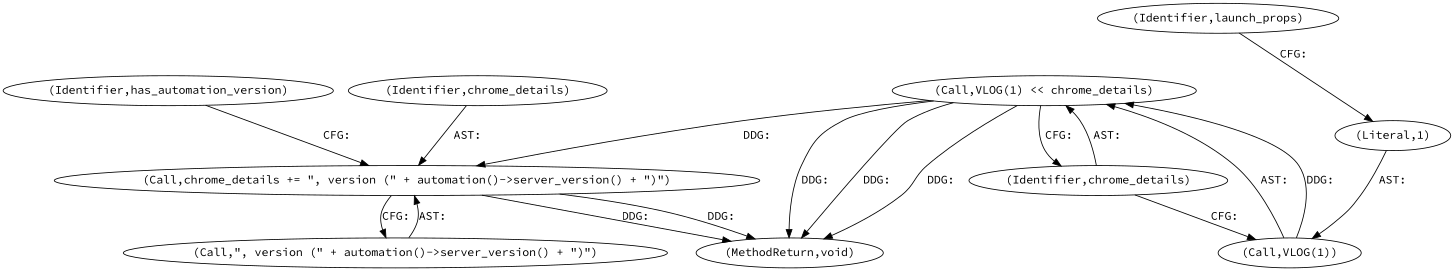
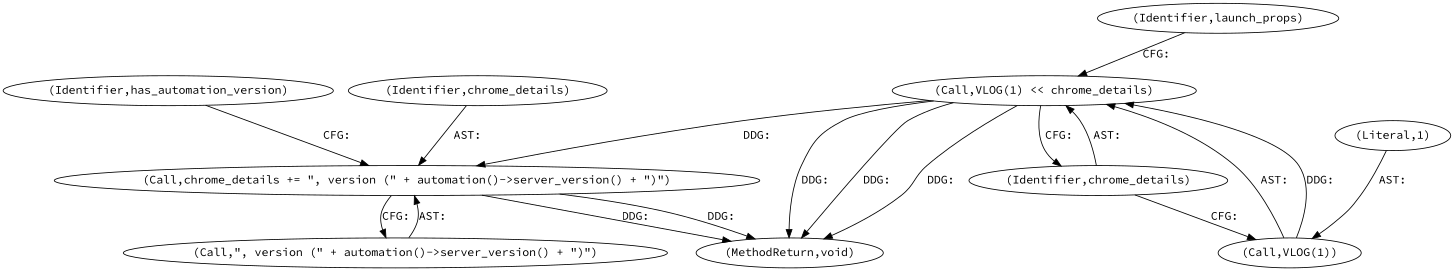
edge "(Identifier,launch_props)" -> "(Literal,1)": now "(Identifier,launch_props)" -> "(Call,VLOG(1) << chrome_details)"
